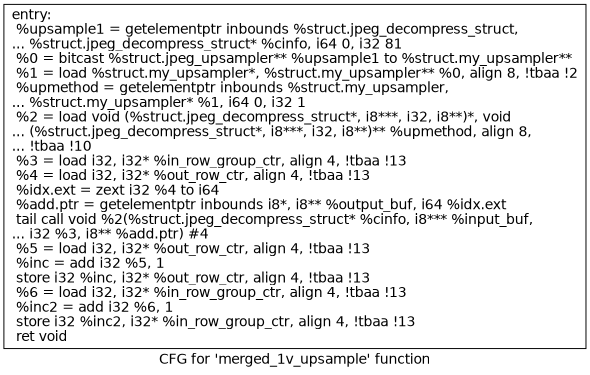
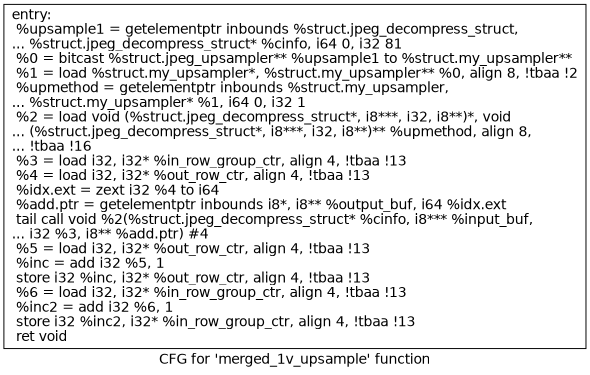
node "entry:": text "... !tbaa !10" -> "... !tbaa !16"
